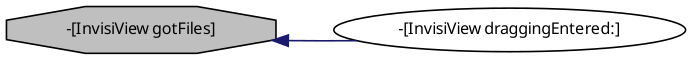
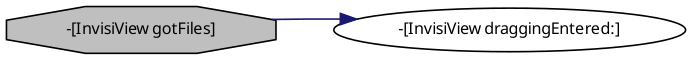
edge "-[InvisiView draggingEntered:]" -> "-[InvisiView gotFiles]": reversed
